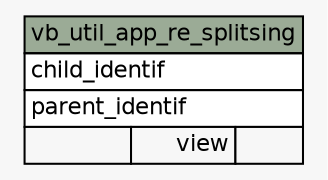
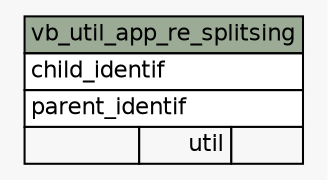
node "vb_util_app_re_splitsing": text "view" -> "util"
